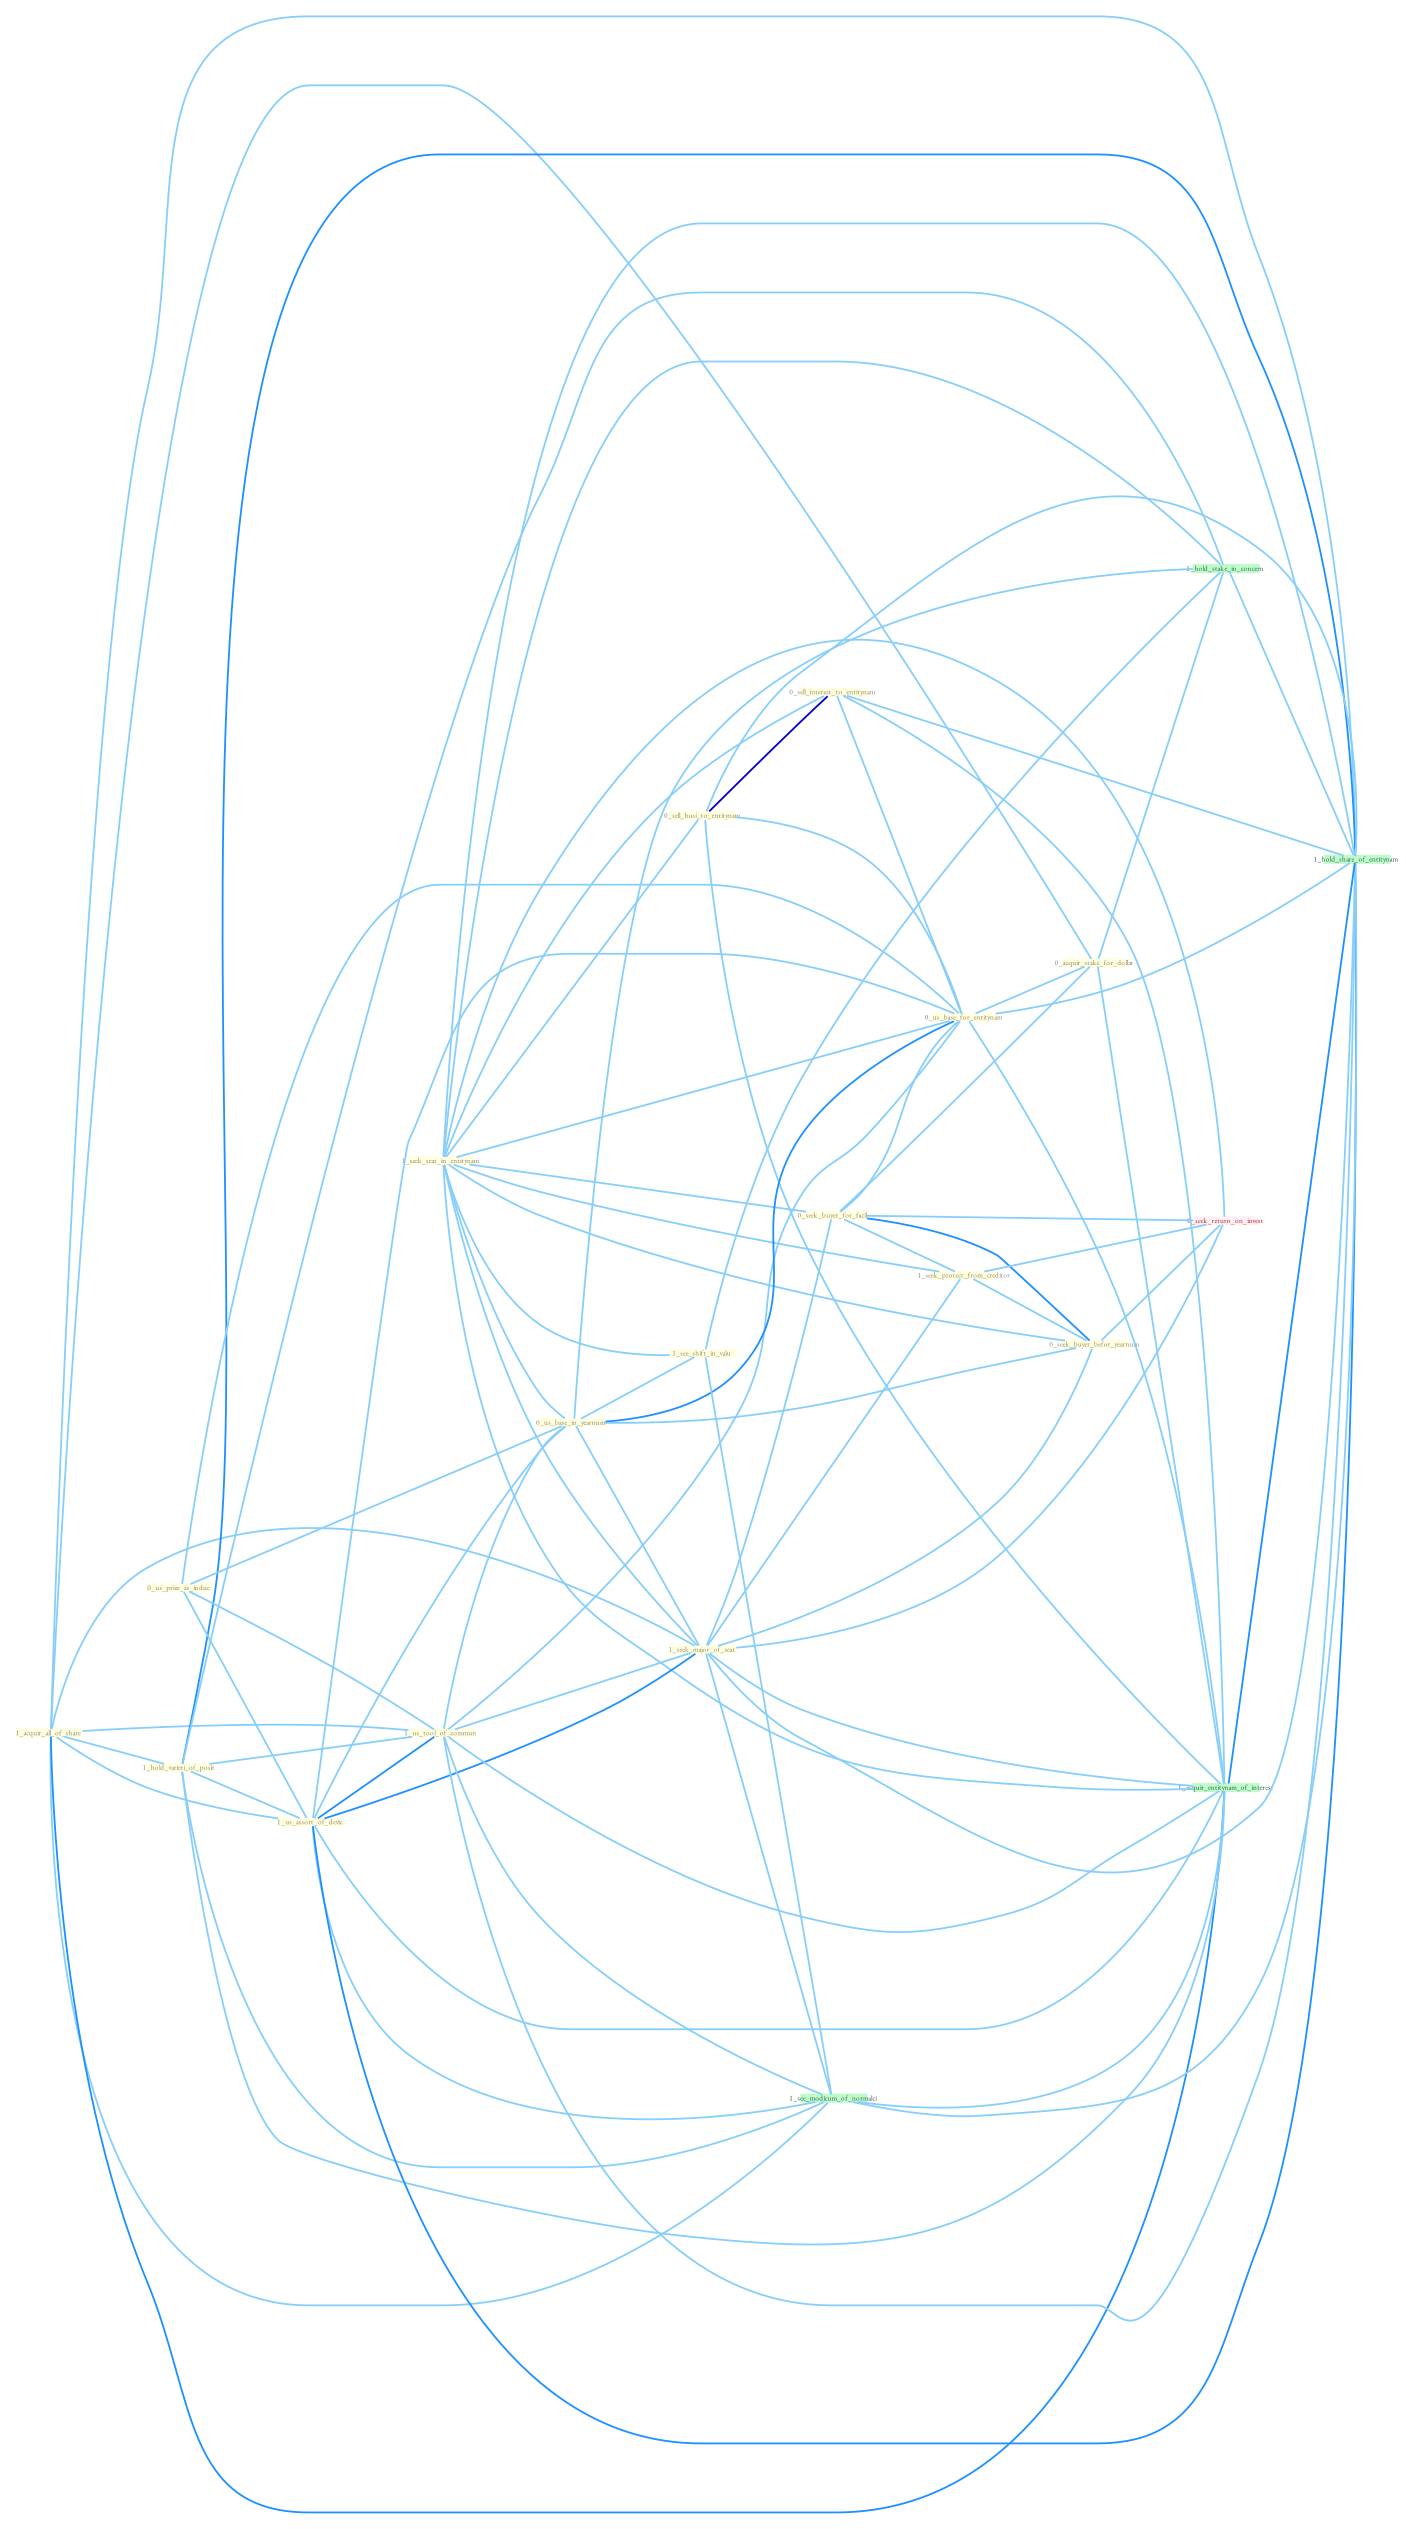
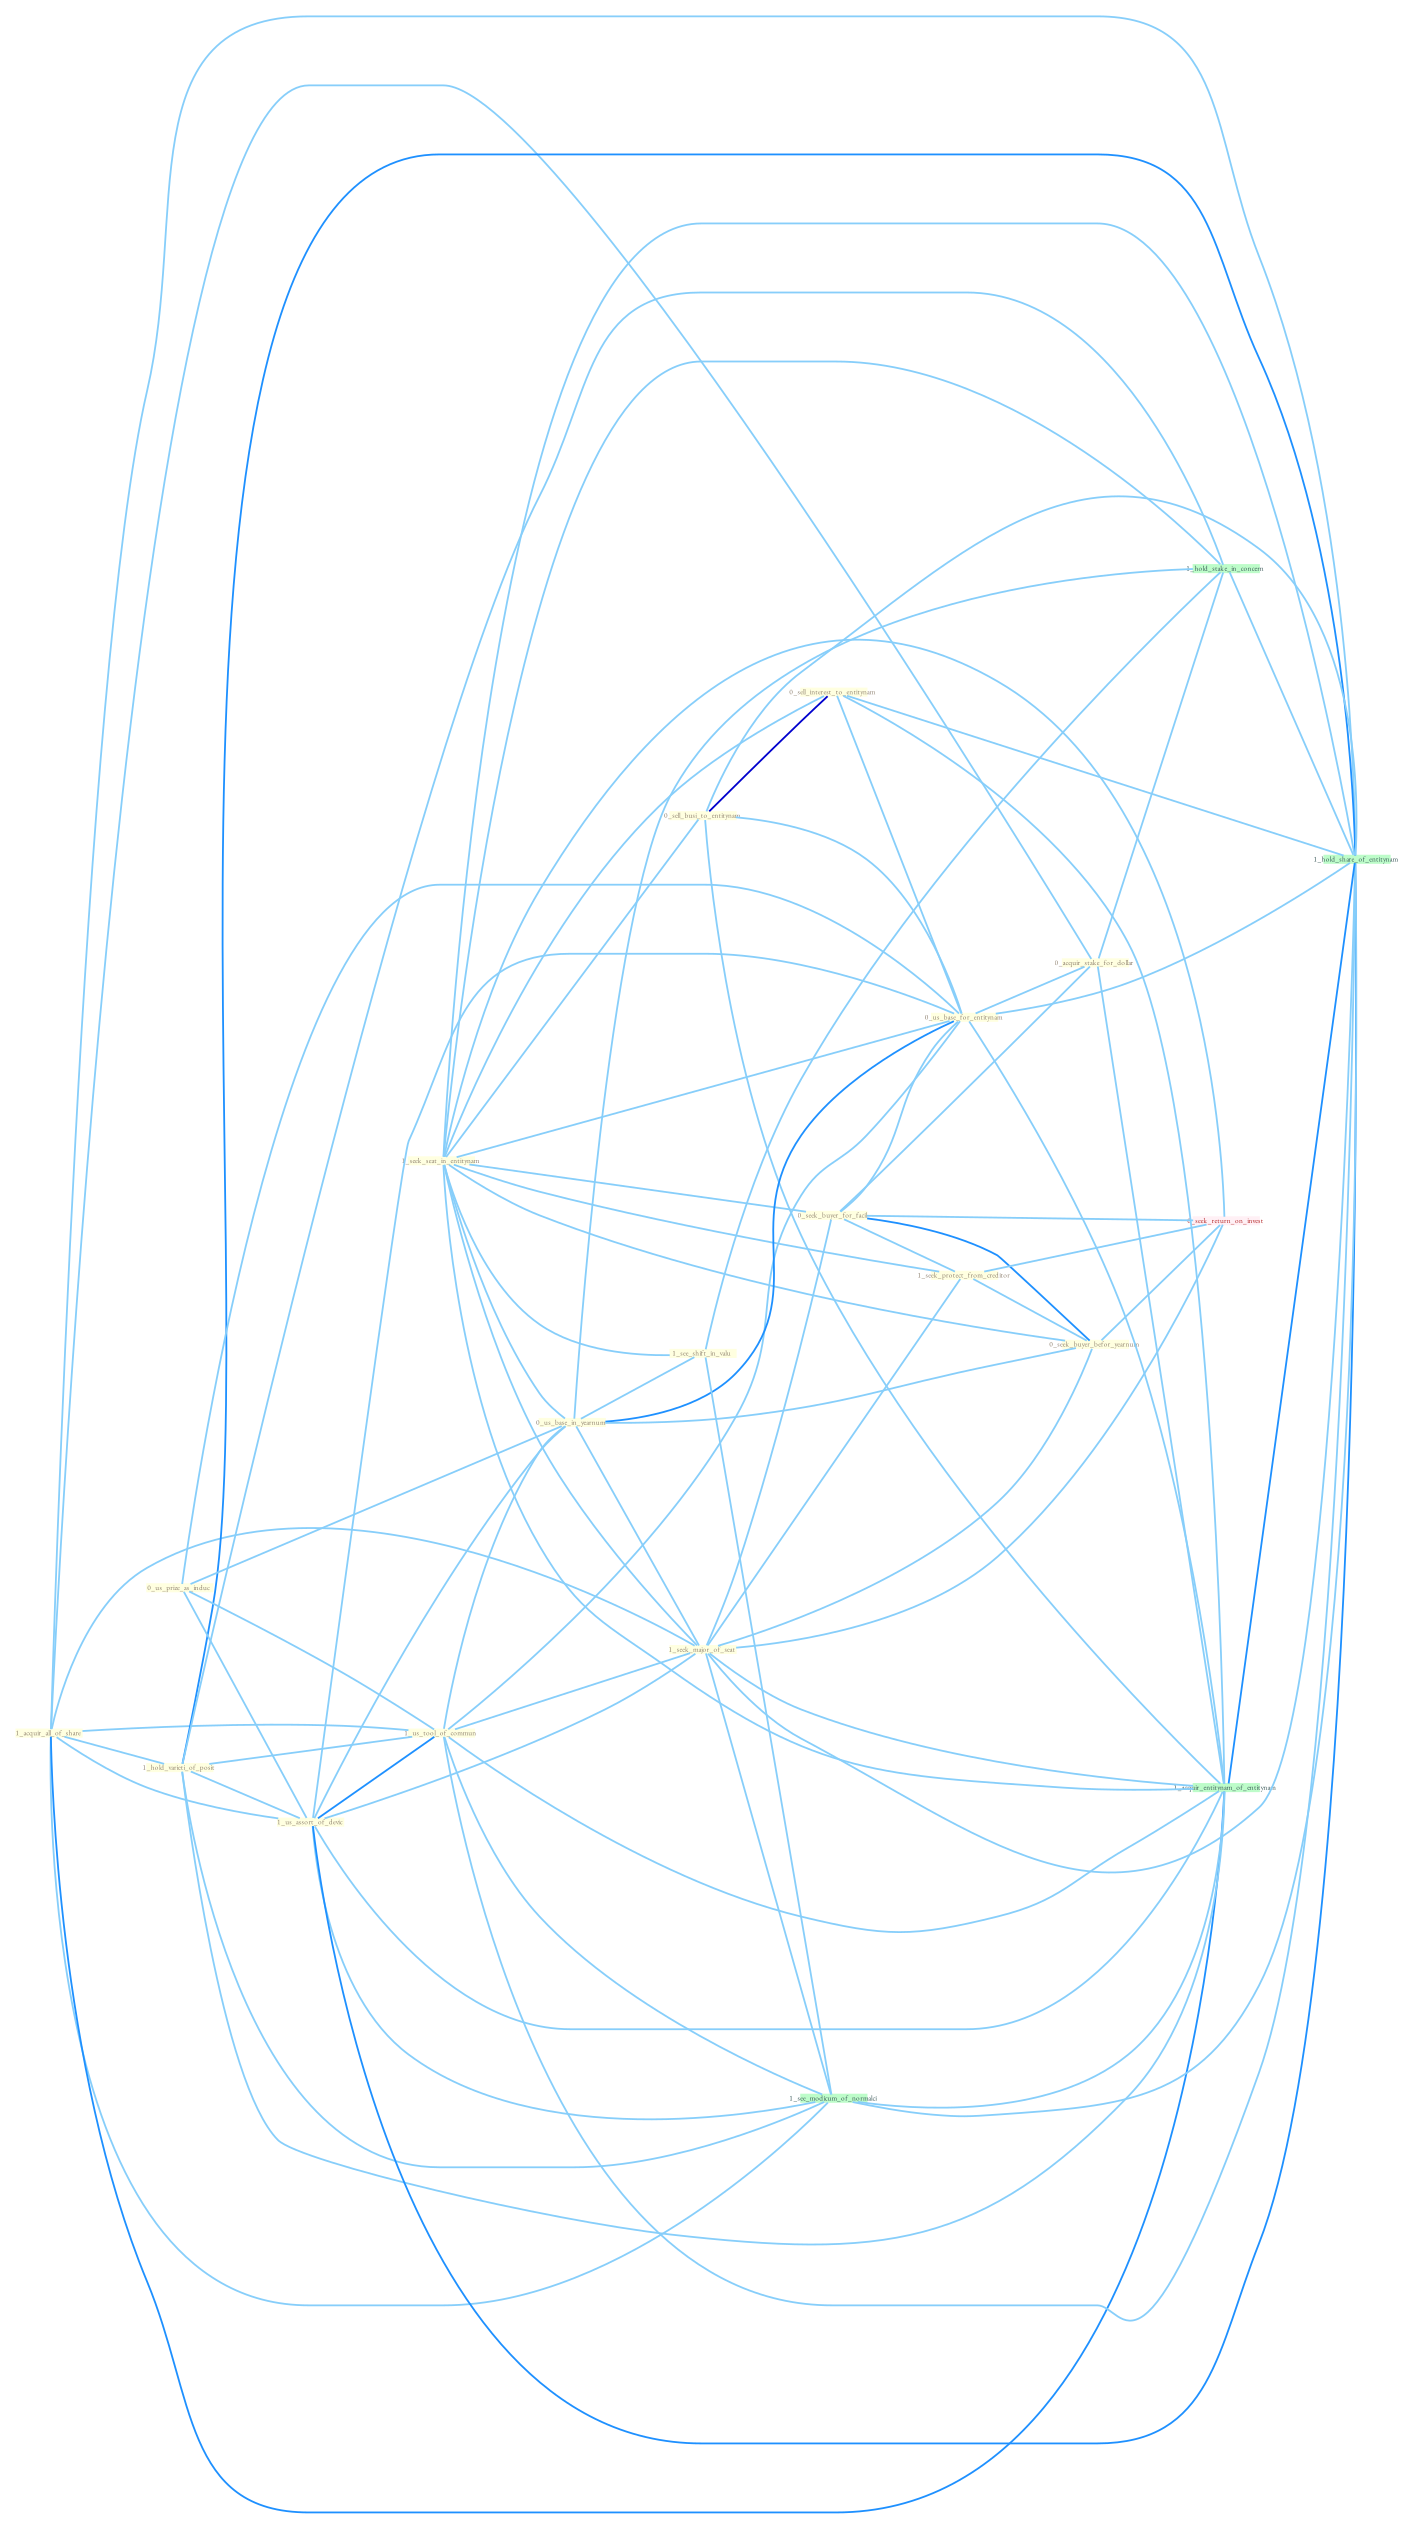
edge "1_seek_major_of_seat" -- "1_us_assort_of_devic": color #1e90ff -> #87cefa
node "1_acquir_entitynam_of_interest": label "1_acquir_entitynam_of_interest" -> "1_acquir_entitynam_of_entitynam"
